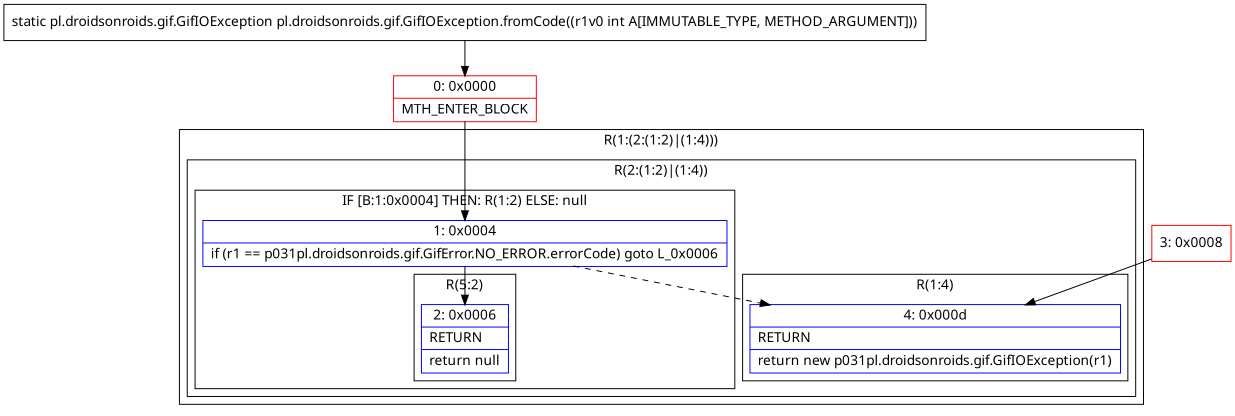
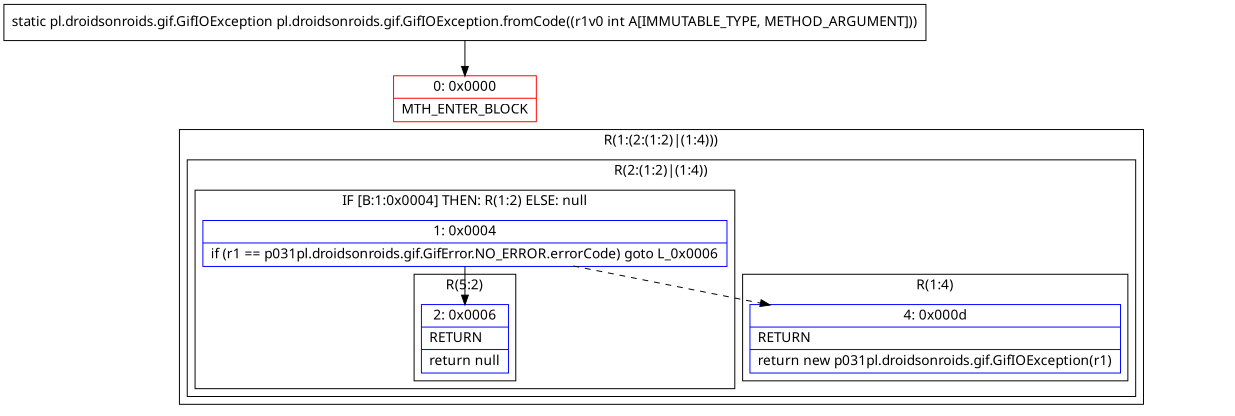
edge "0: 0x0000" -> "1: 0x0004": removed
node "3: 0x0008": removed
